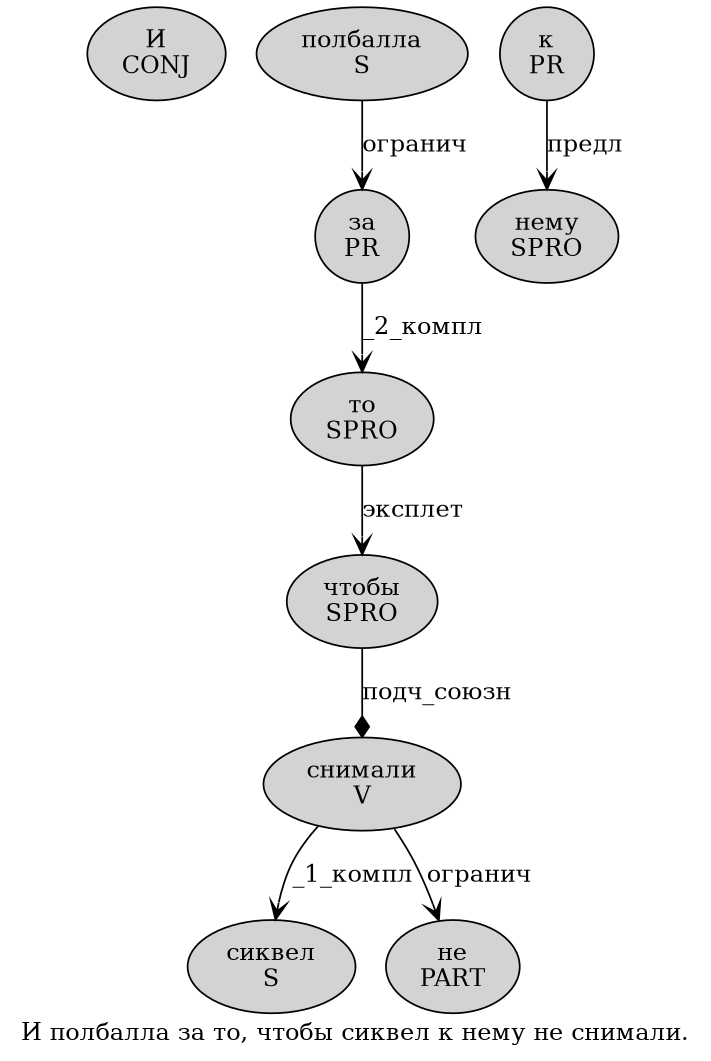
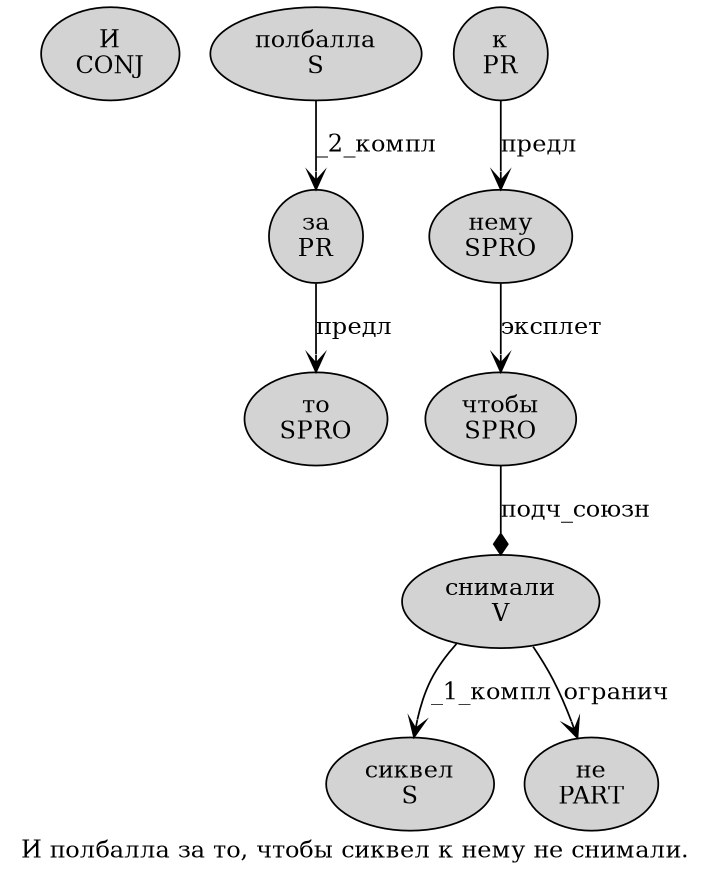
edge "полбалла S" -> "за PR": label "огранич" -> "_2_компл"
edge "за PR" -> "то SPRO": label "_2_компл" -> "предл"
edge "то SPRO" -> "чтобы SPRO": now "нему SPRO" -> "чтобы SPRO"
